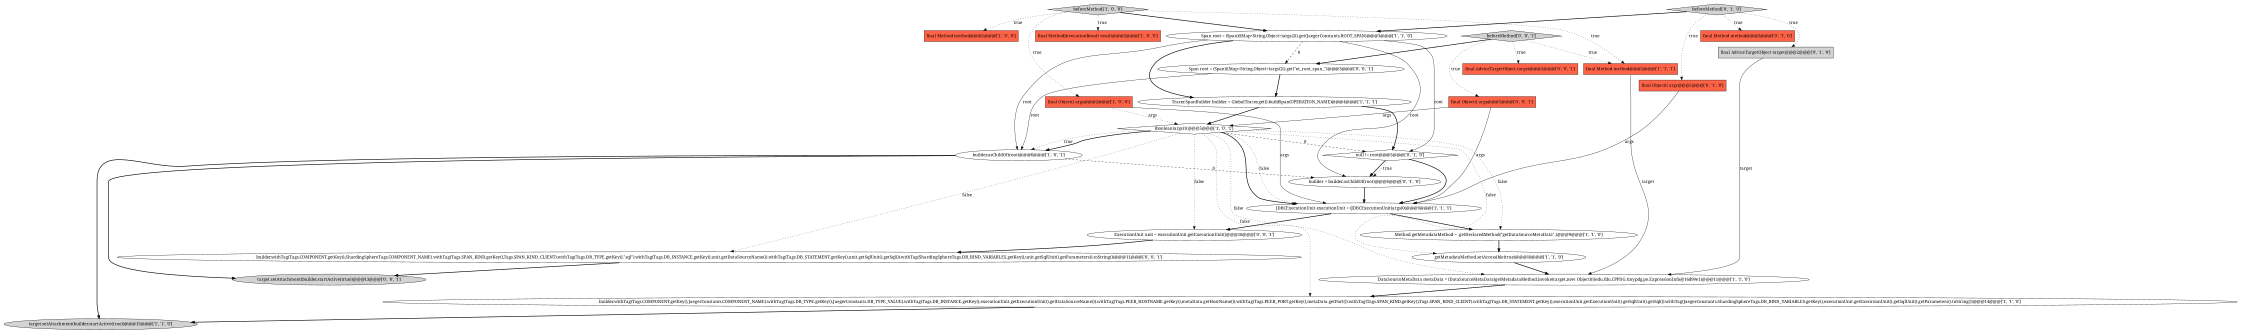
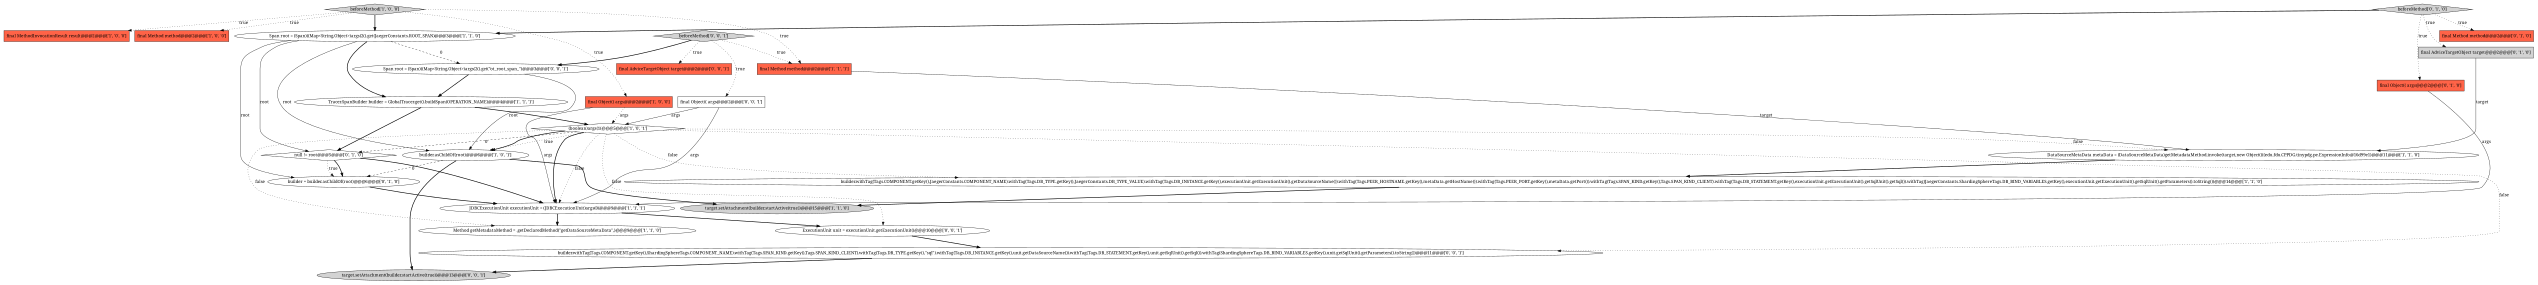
node "final Object(( args@@@2@@@['0', '0', '1']": fillcolor tomato -> white
node "getMetadataMethod.setAccessible(true)@@@10@@@['1', '1', '0']": removed
